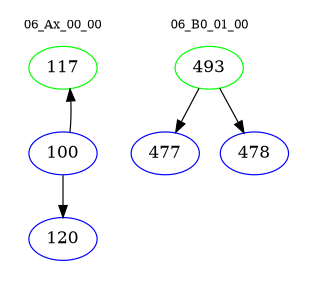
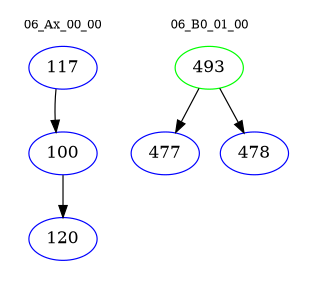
node "117": color green -> blue
edge "100" -> "117": reversed
